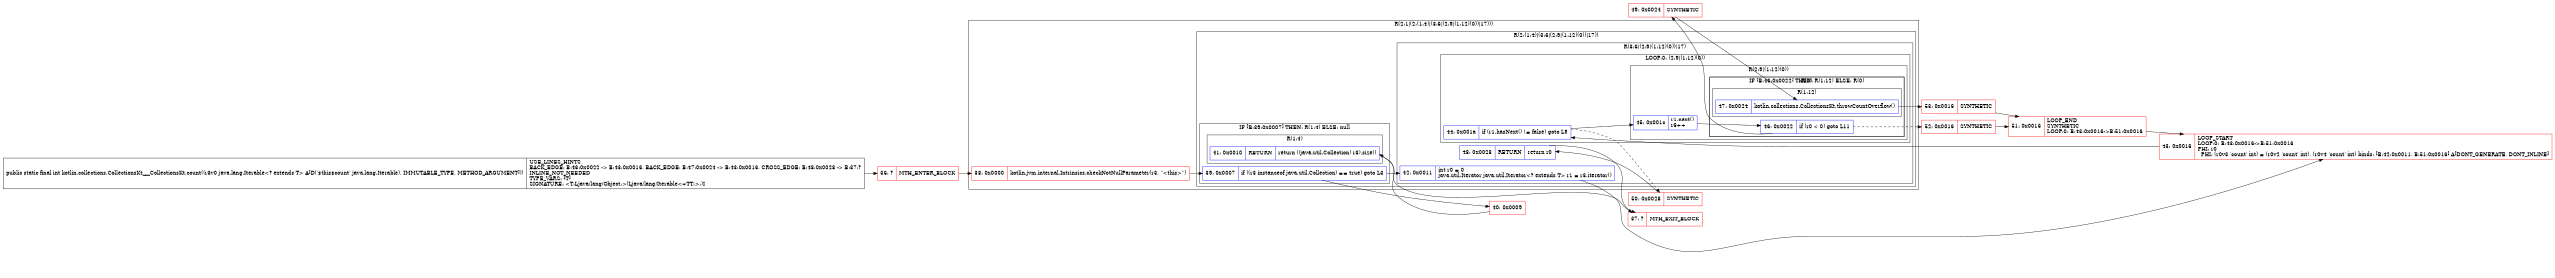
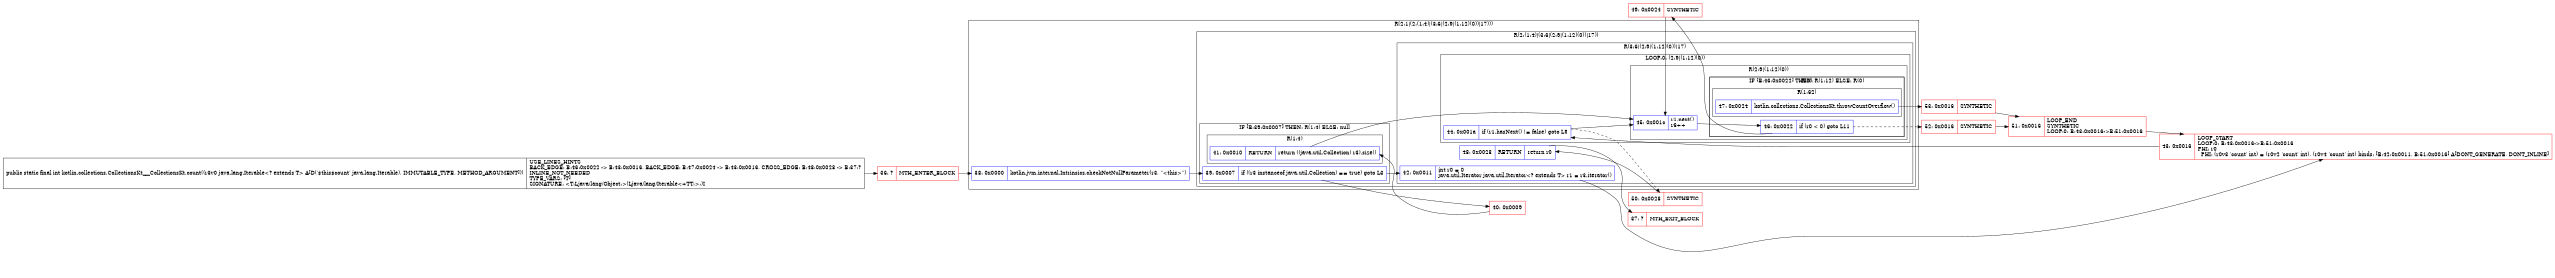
edge "49: 0x0024" -> "47: 0x0024": now "49: 0x0024" -> "45: 0x001c"
cluster "R(1:12)": label "R(1:12)" -> "R(1:62)"
node "38: 0x0000": color red -> blue
edge "41: 0x0010" -> "37: ?": now "41: 0x0010" -> "45: 0x001c"
